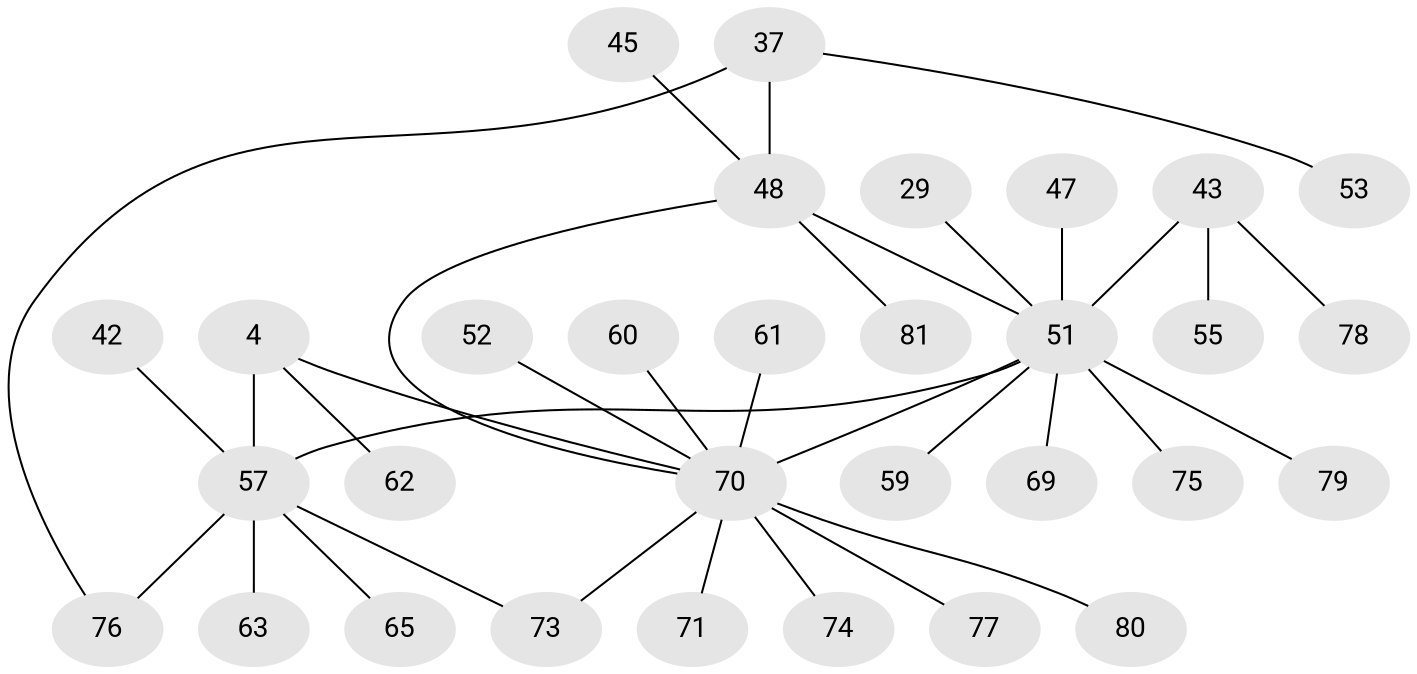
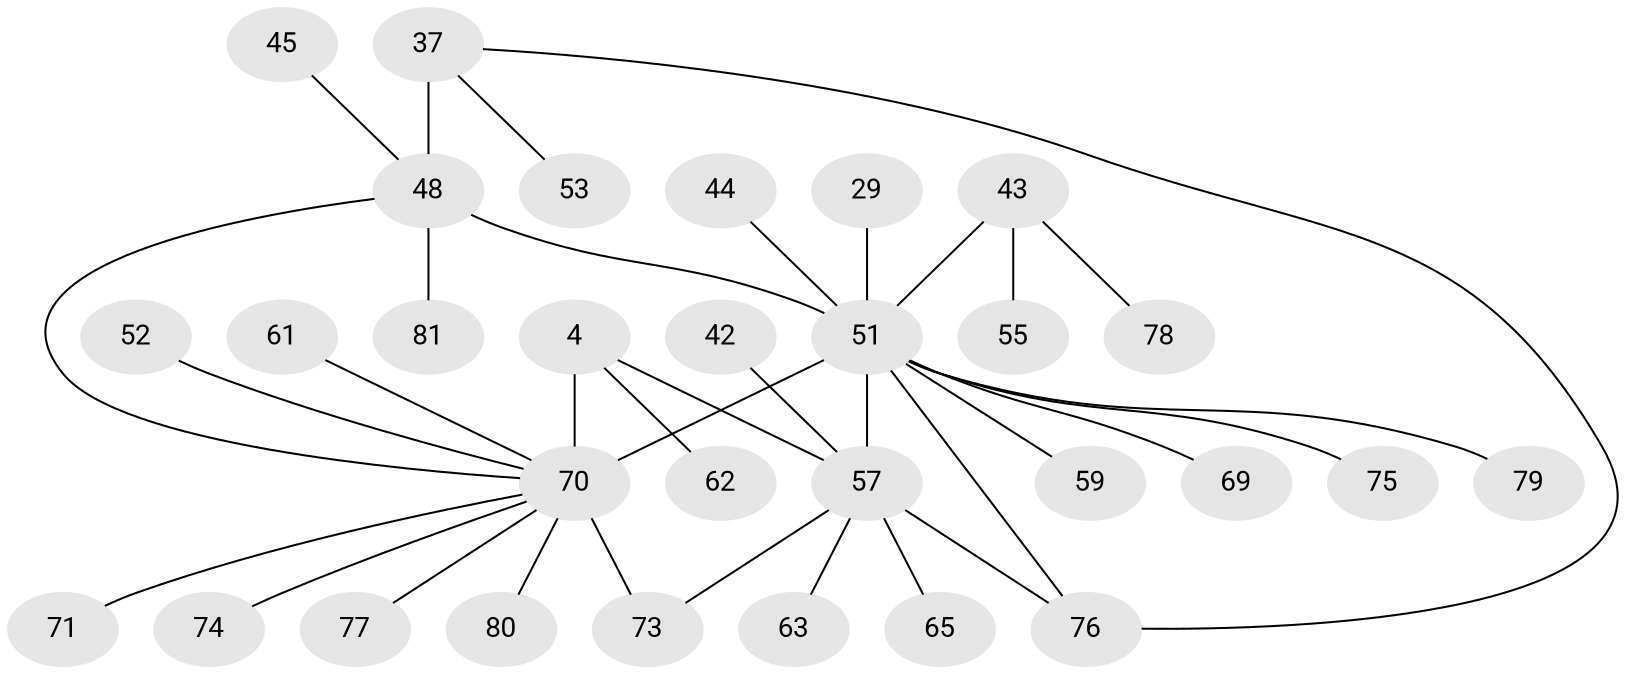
node "47": label "47" -> "44"
node "60": removed
edge "51" -- "76": added
